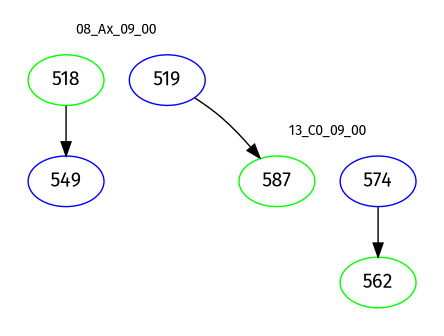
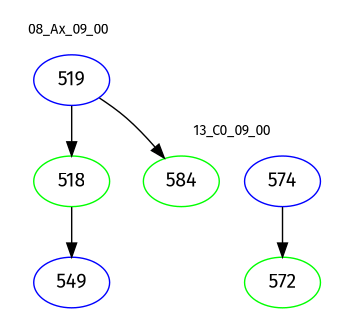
edge "519" -> "518": added
node "587": label "587" -> "584"
node "562": label "562" -> "572"
